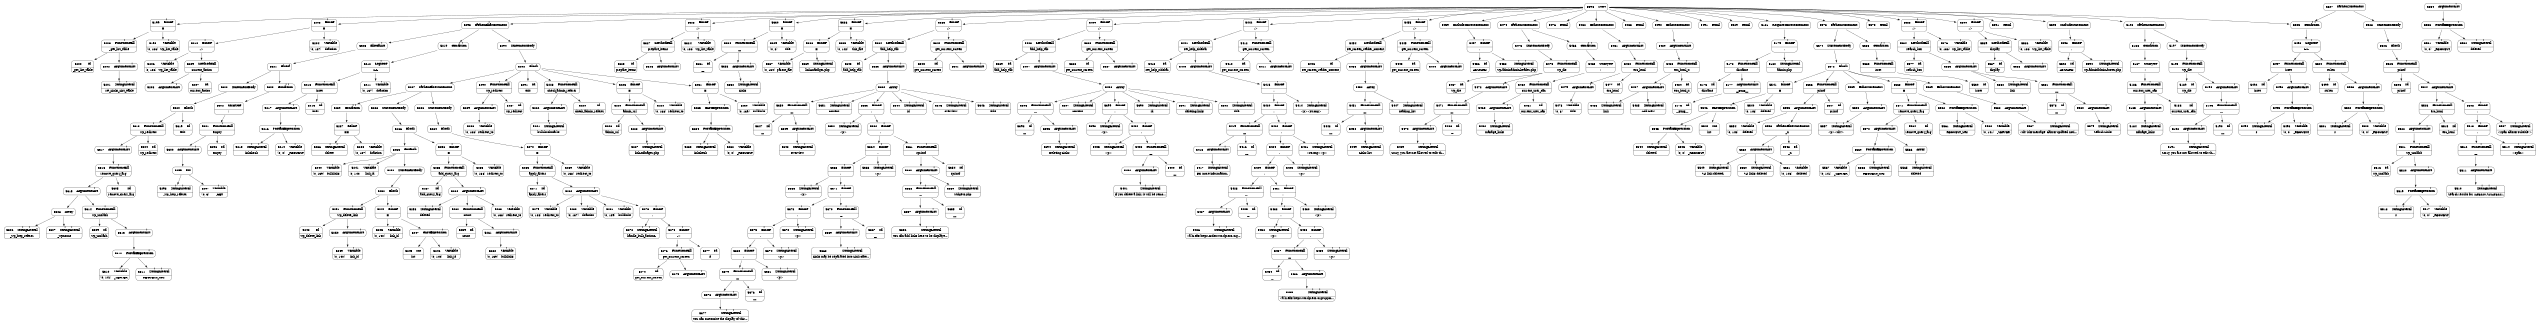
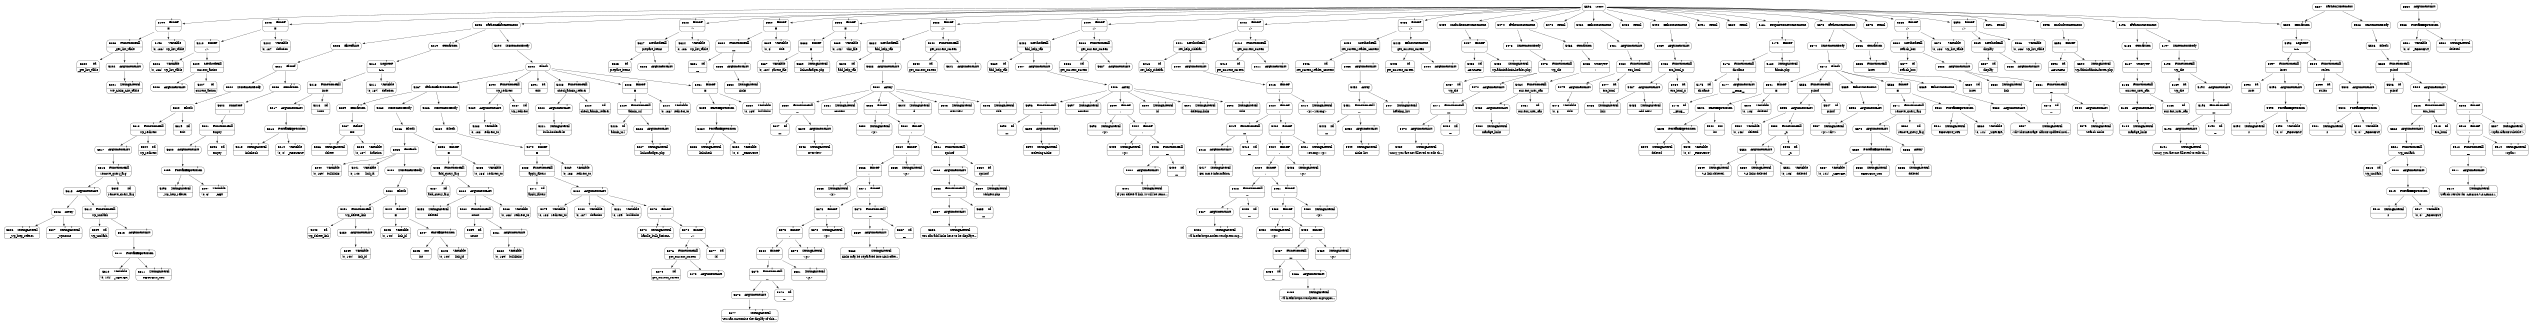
node "5445": text "FunctionCall" -> "EchoStatement"
node "5553": text "IfThenElseStatement" -> "FunctionCall"
node "5299": text "Int" -> "PostfixExpression"
